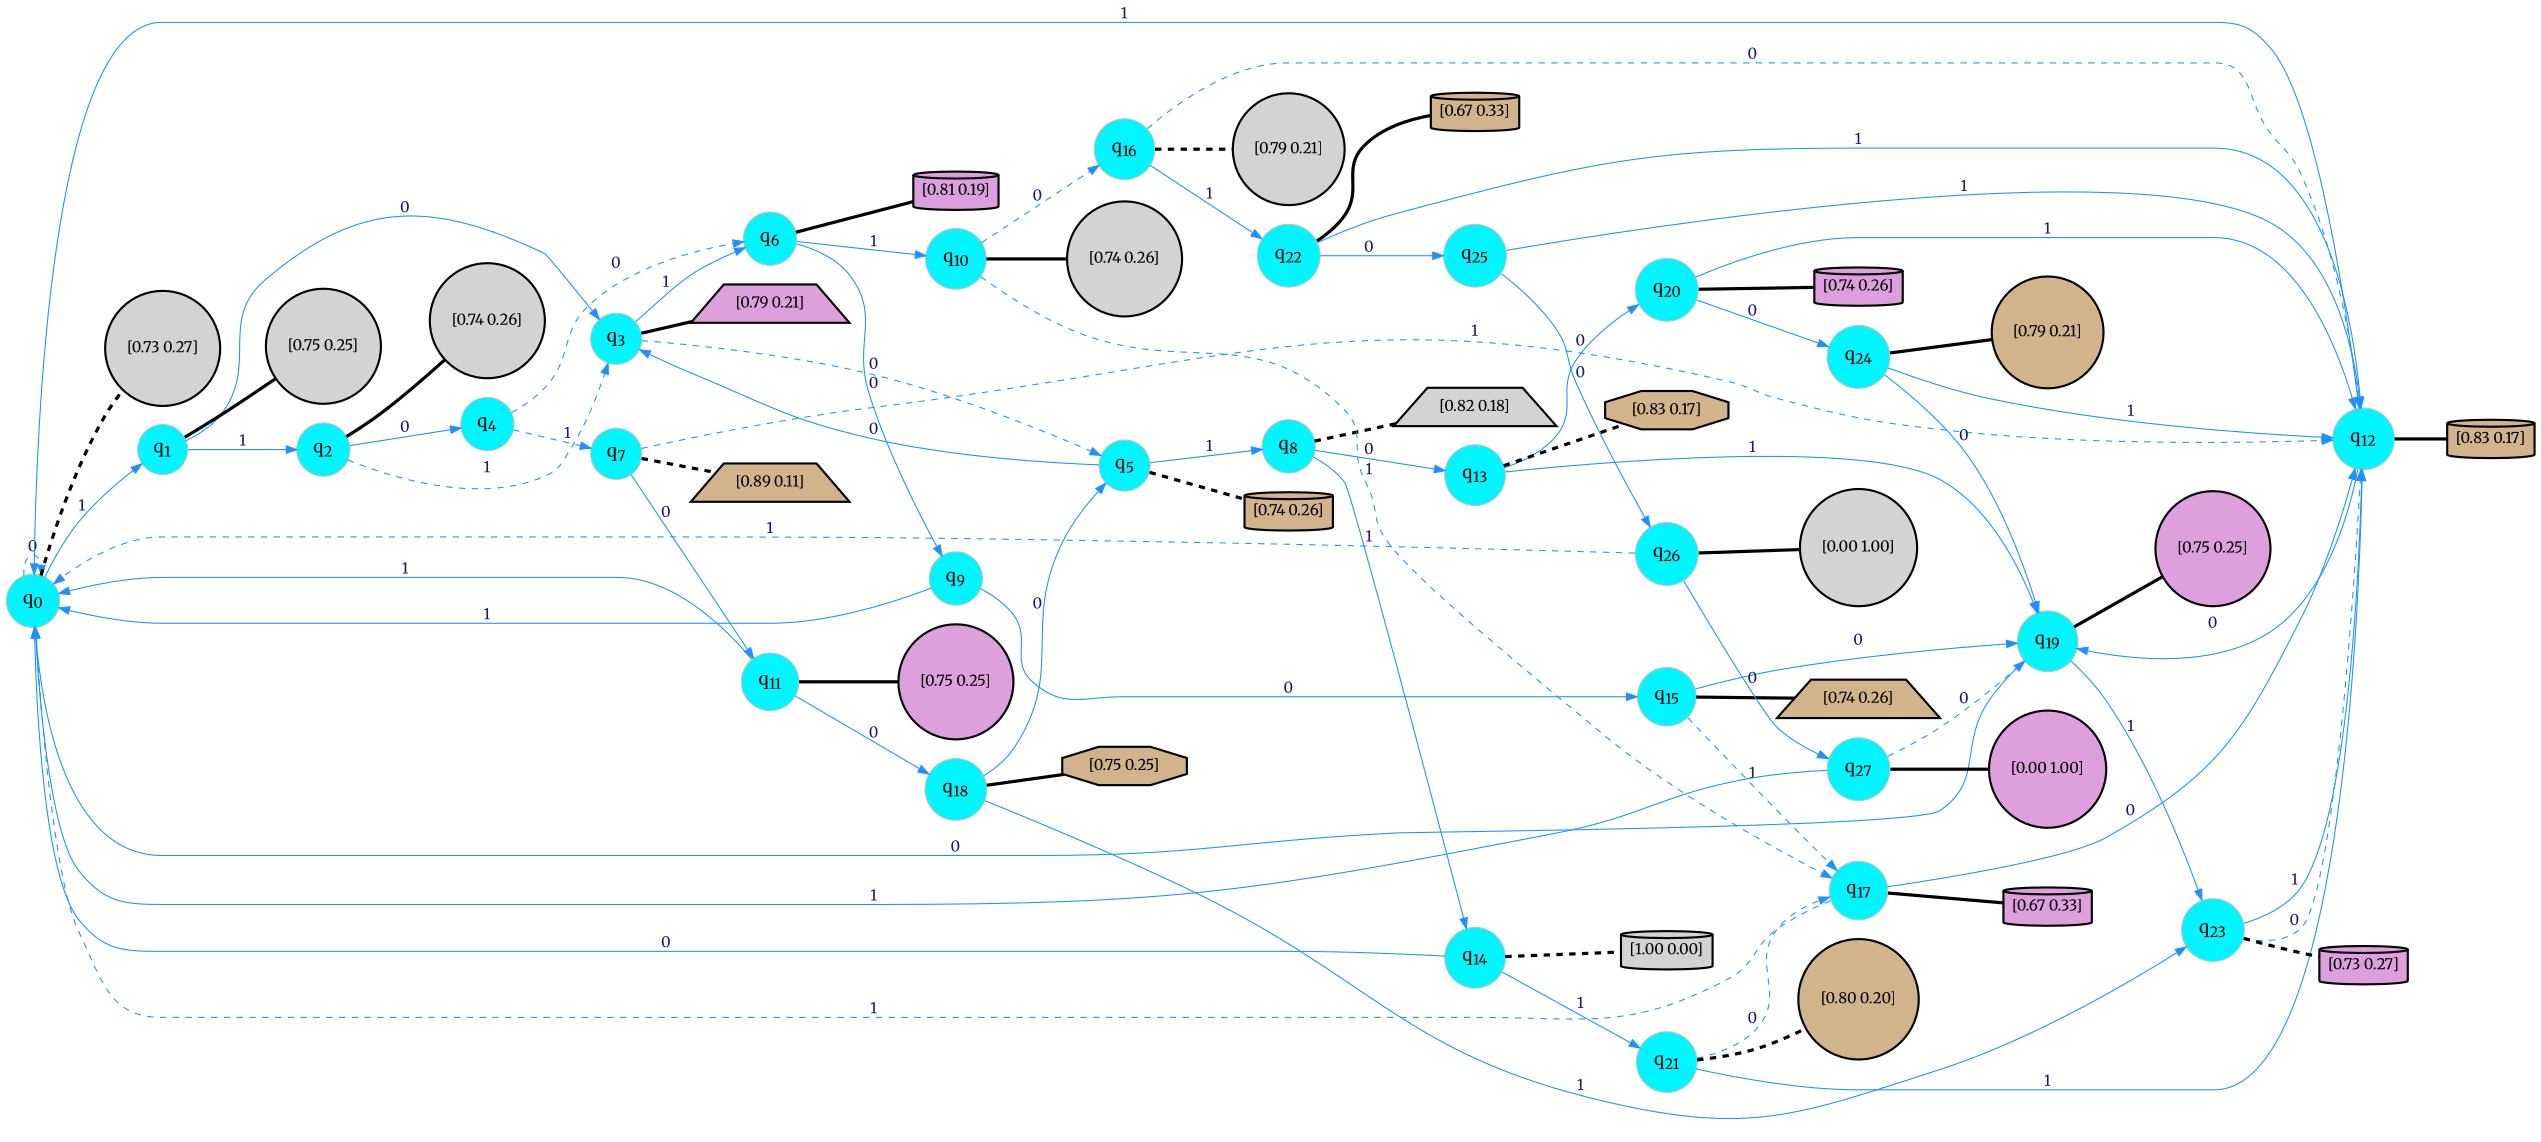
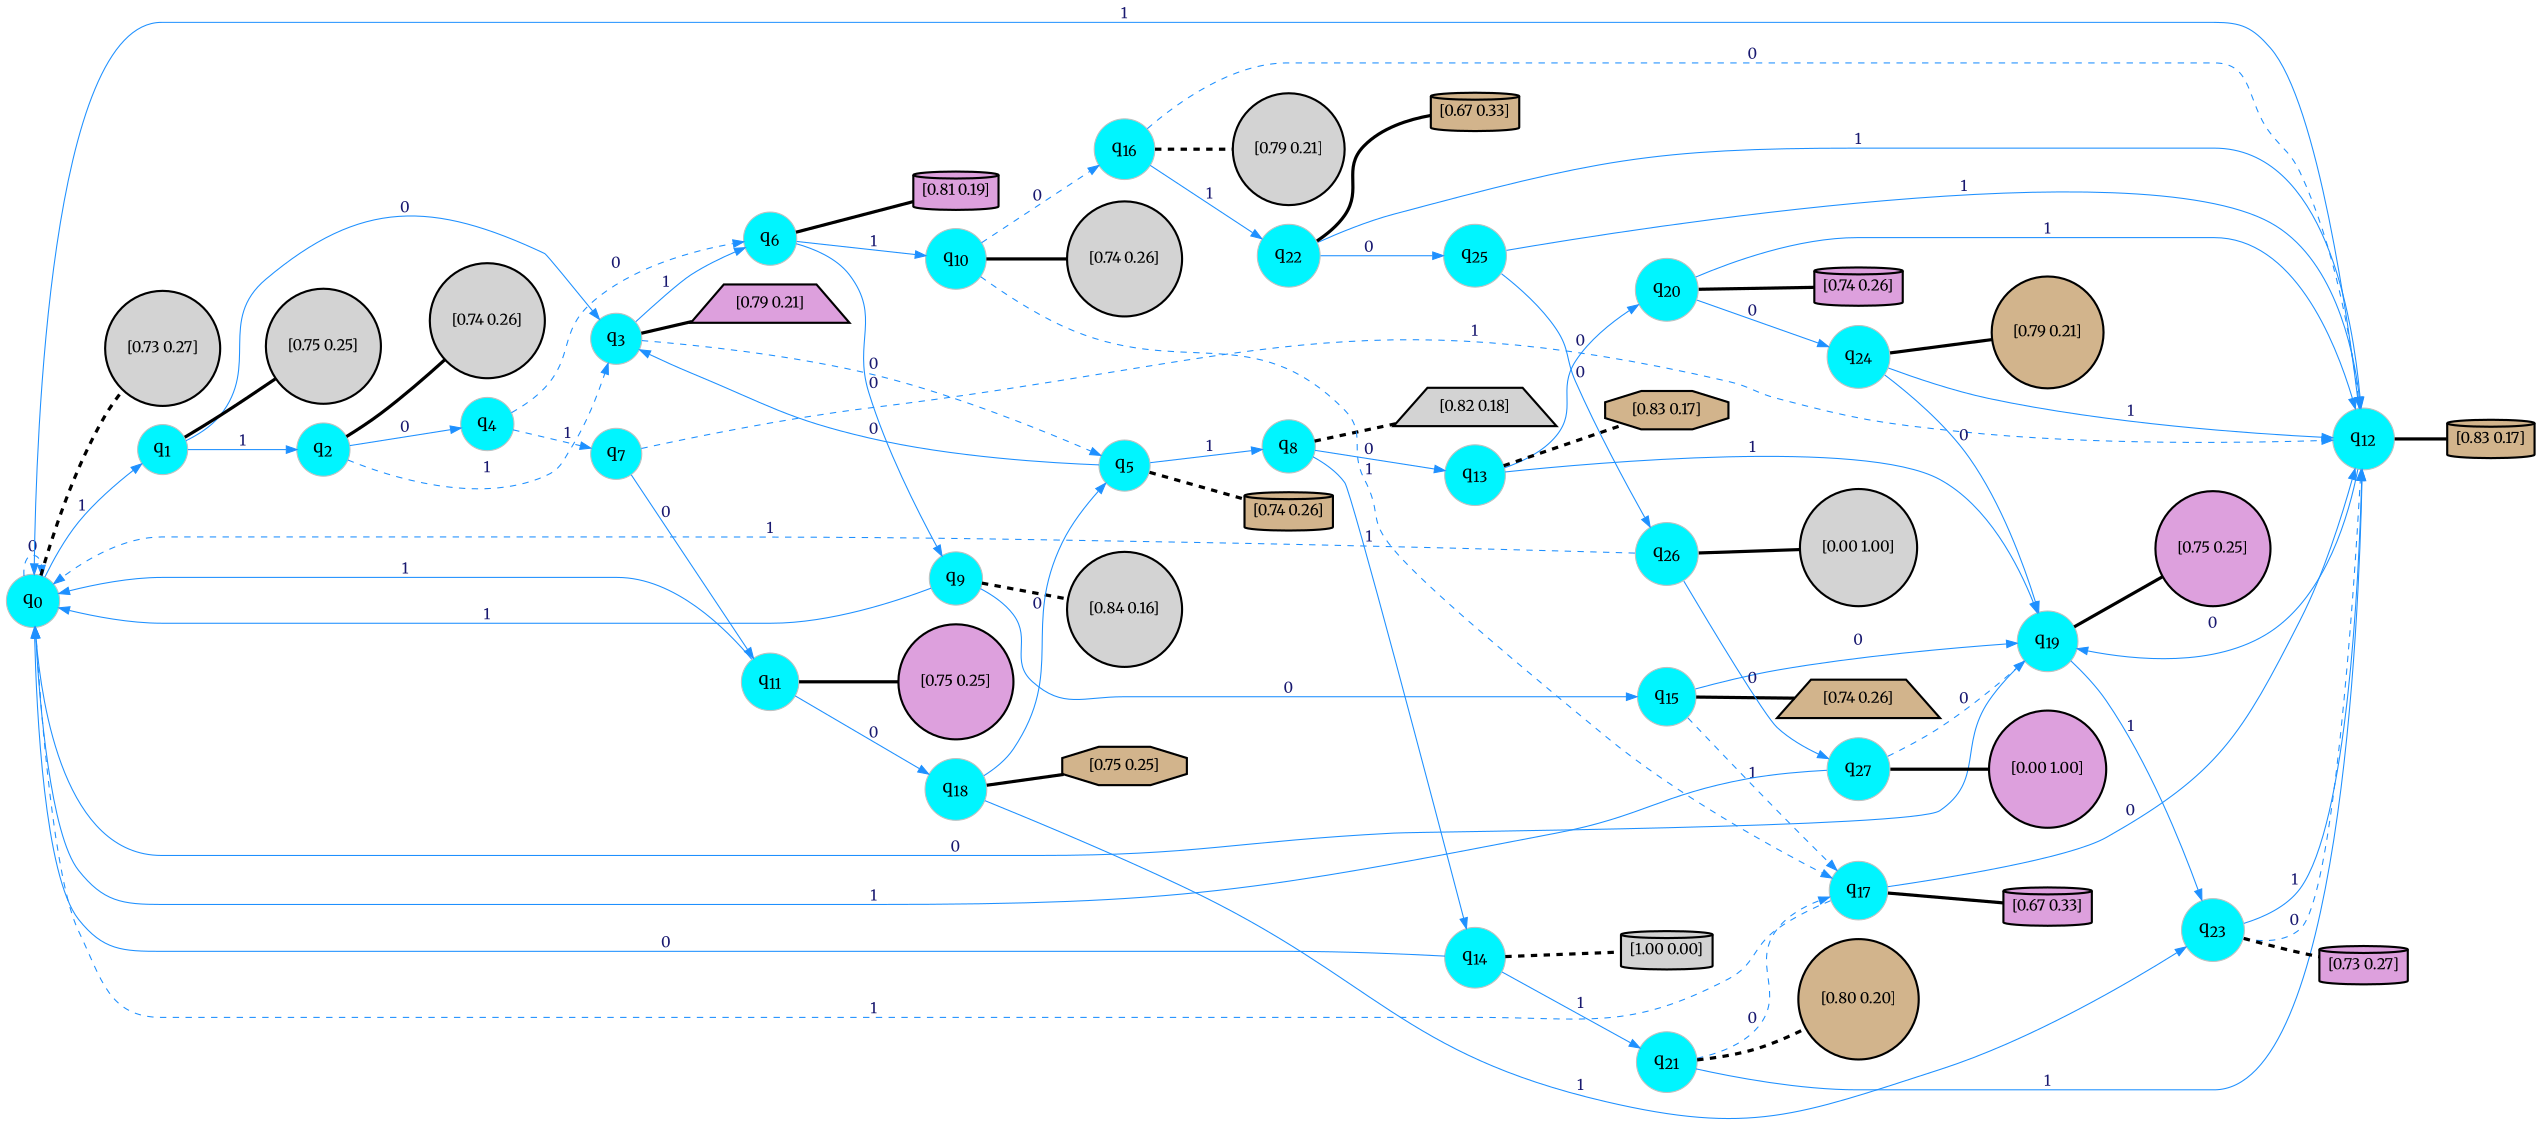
node "[0.89 0.11]": removed
node "[0.84 0.16]": added
